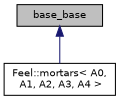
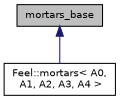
node "base_base": label "base_base" -> "mortars_base"
